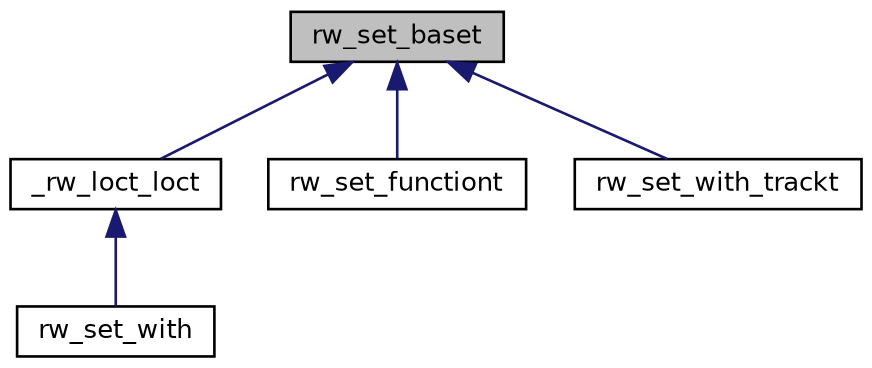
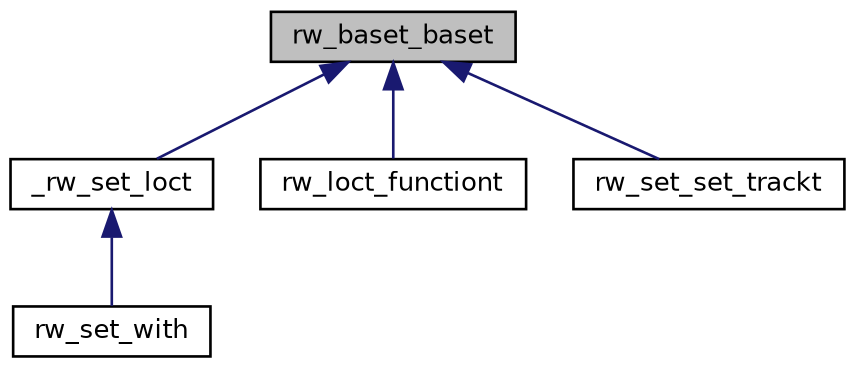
node "rw_set_baset": label "rw_set_baset" -> "rw_baset_baset"
node "_rw_loct_loct": label "_rw_loct_loct" -> "_rw_set_loct"
node "rw_set_functiont": label "rw_set_functiont" -> "rw_loct_functiont"
node "rw_set_with_trackt": label "rw_set_with_trackt" -> "rw_set_set_trackt"
